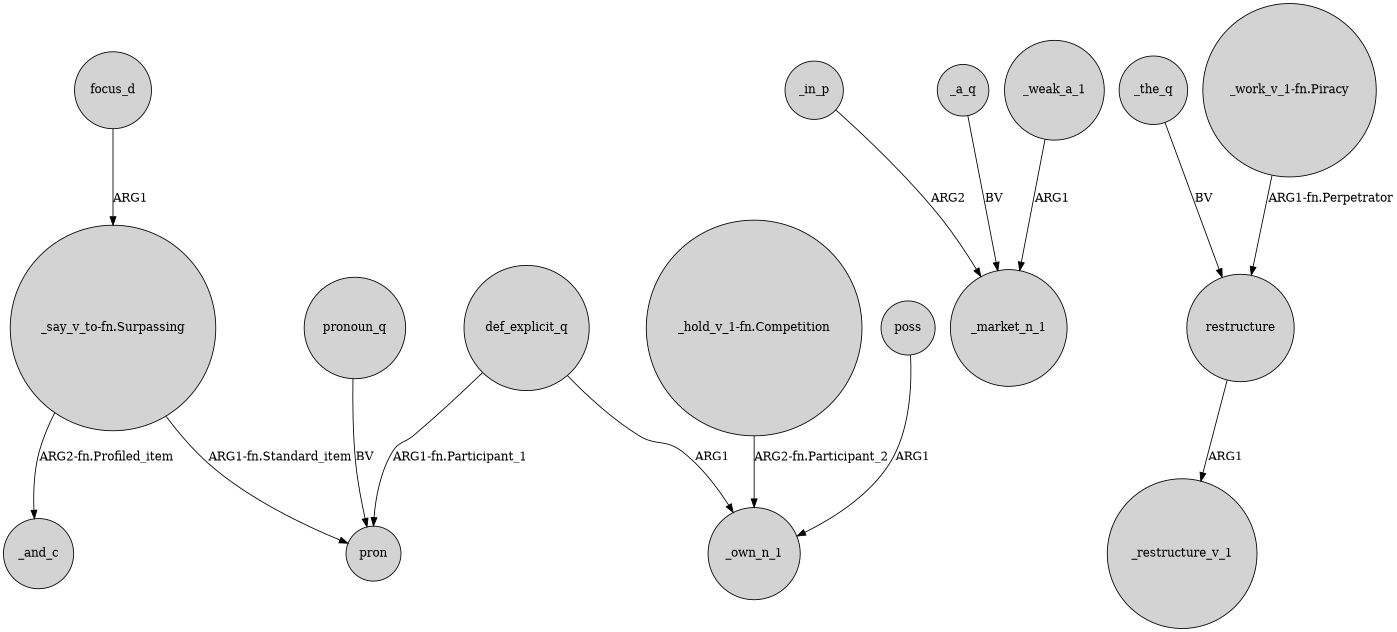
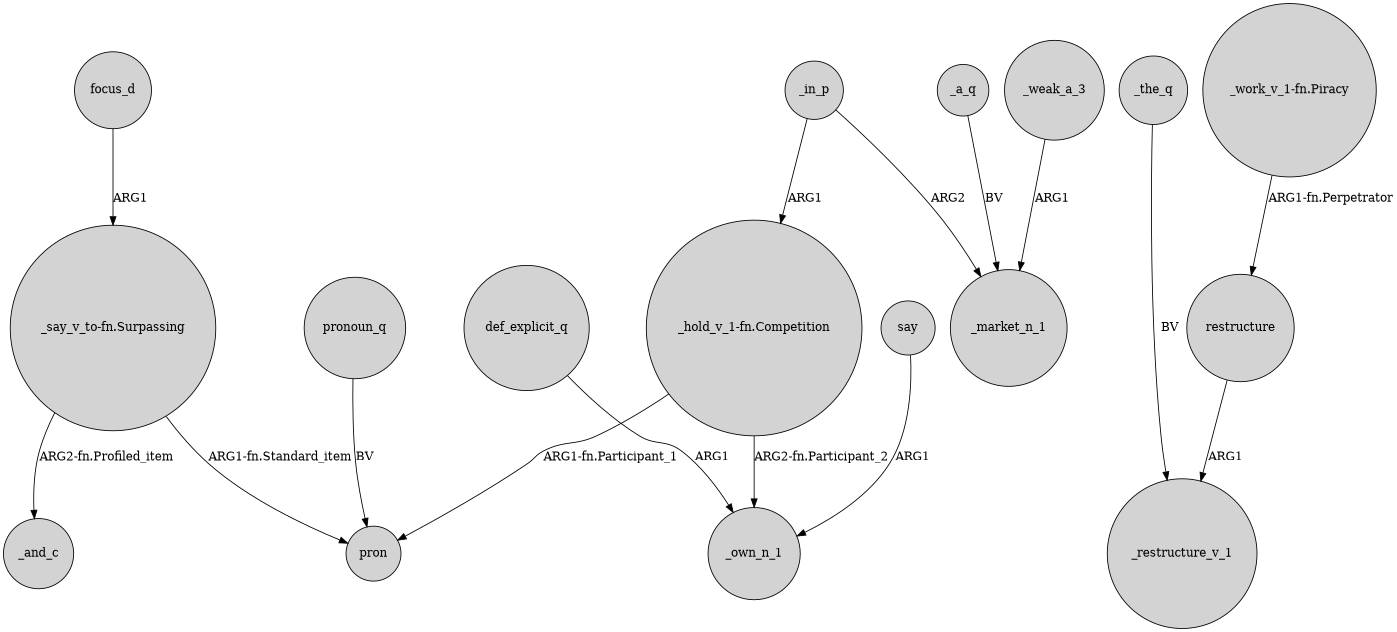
node "_weak_a_1": label "_weak_a_1" -> "_weak_a_3"
edge "_in_p" -> "_hold_v_1-fn.Competition": added, label "ARG1"
edge "_the_q" -> "restructure": now "_the_q" -> "_restructure_v_1"
node "poss": label "poss" -> "say"
edge "def_explicit_q" -> "pron": now "_hold_v_1-fn.Competition" -> "pron"
